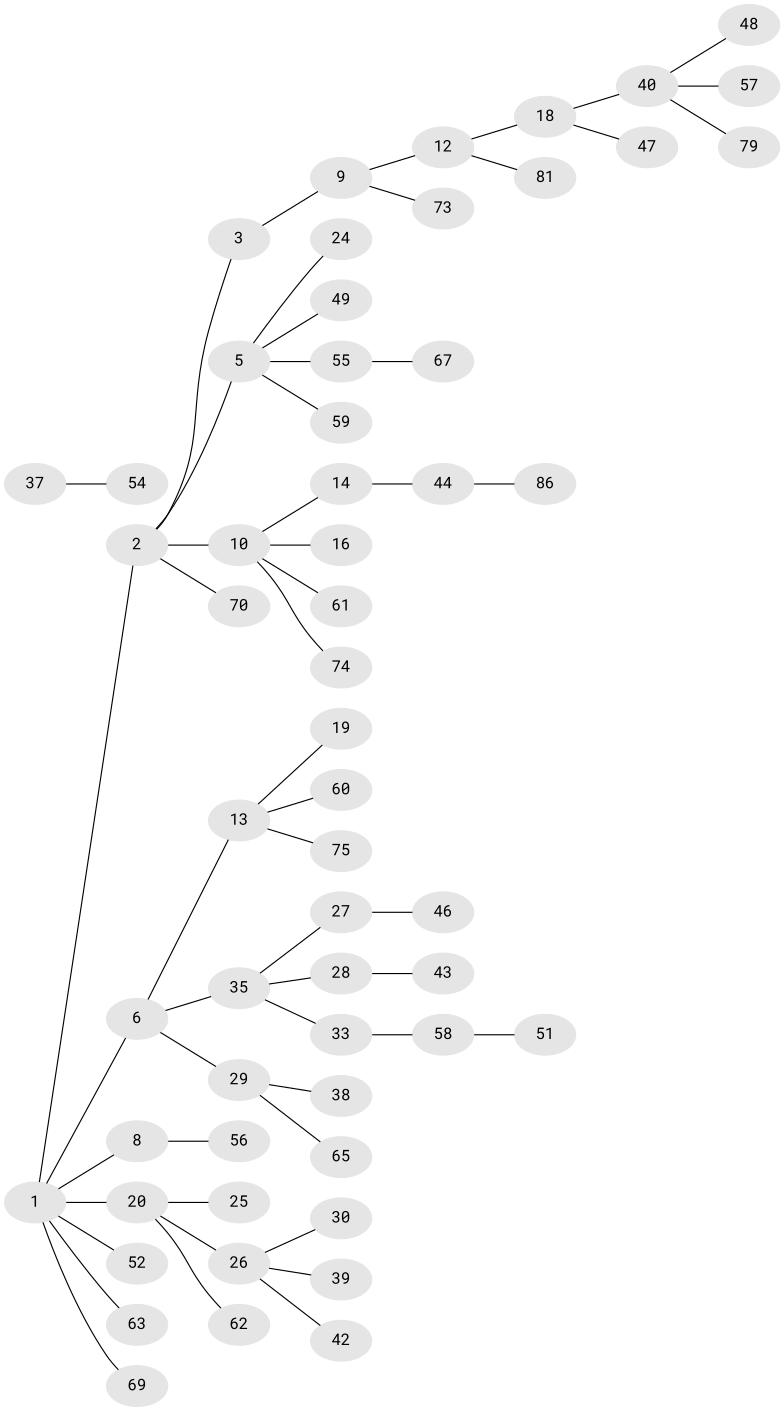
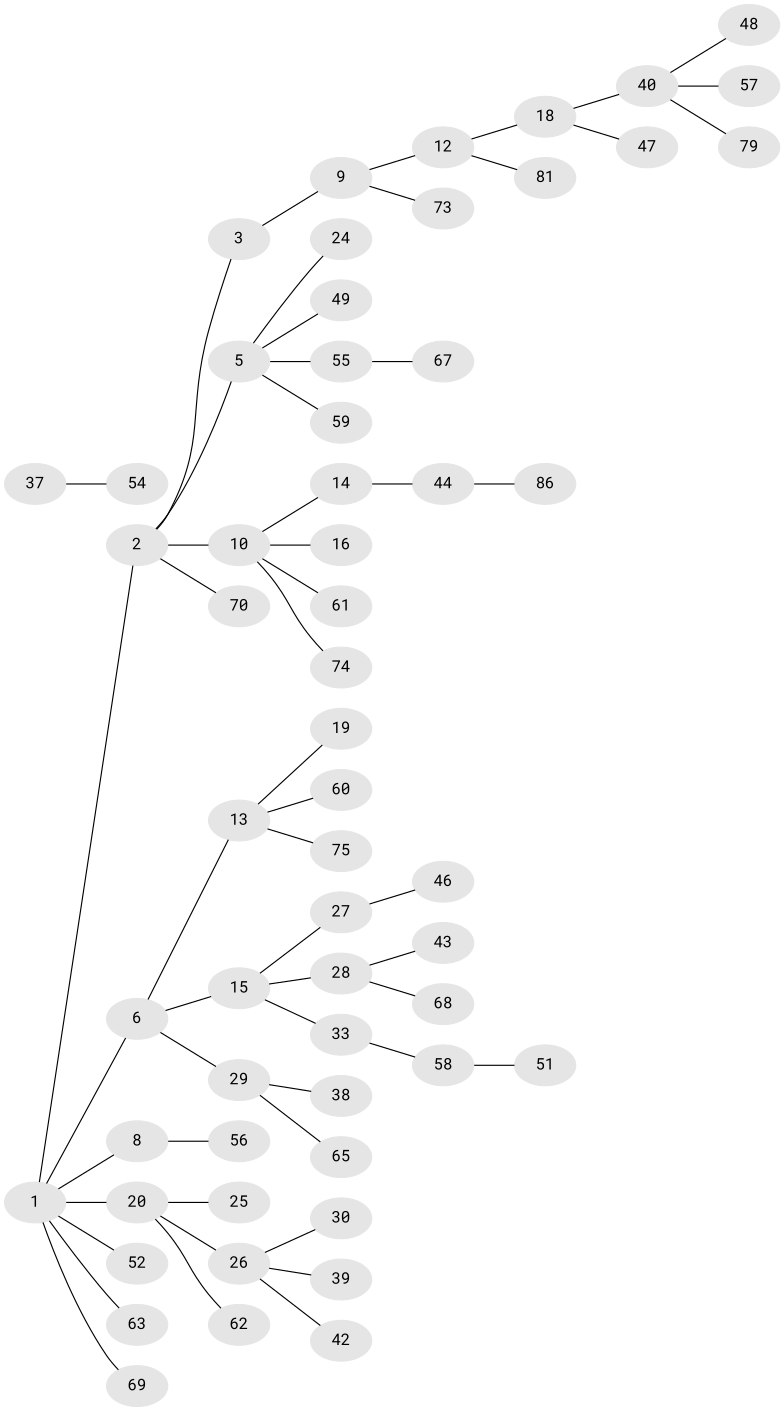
node "35": label "35" -> "15"
node "68": added
